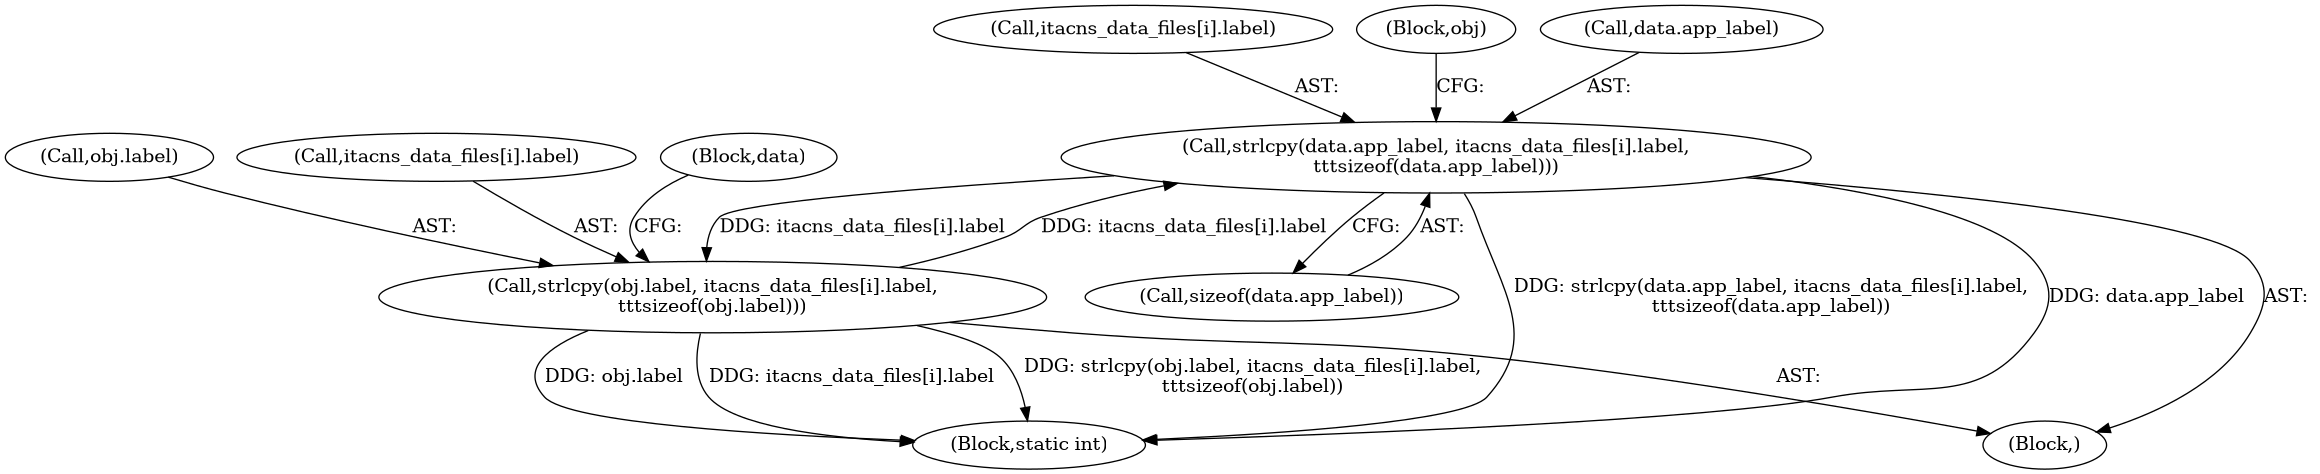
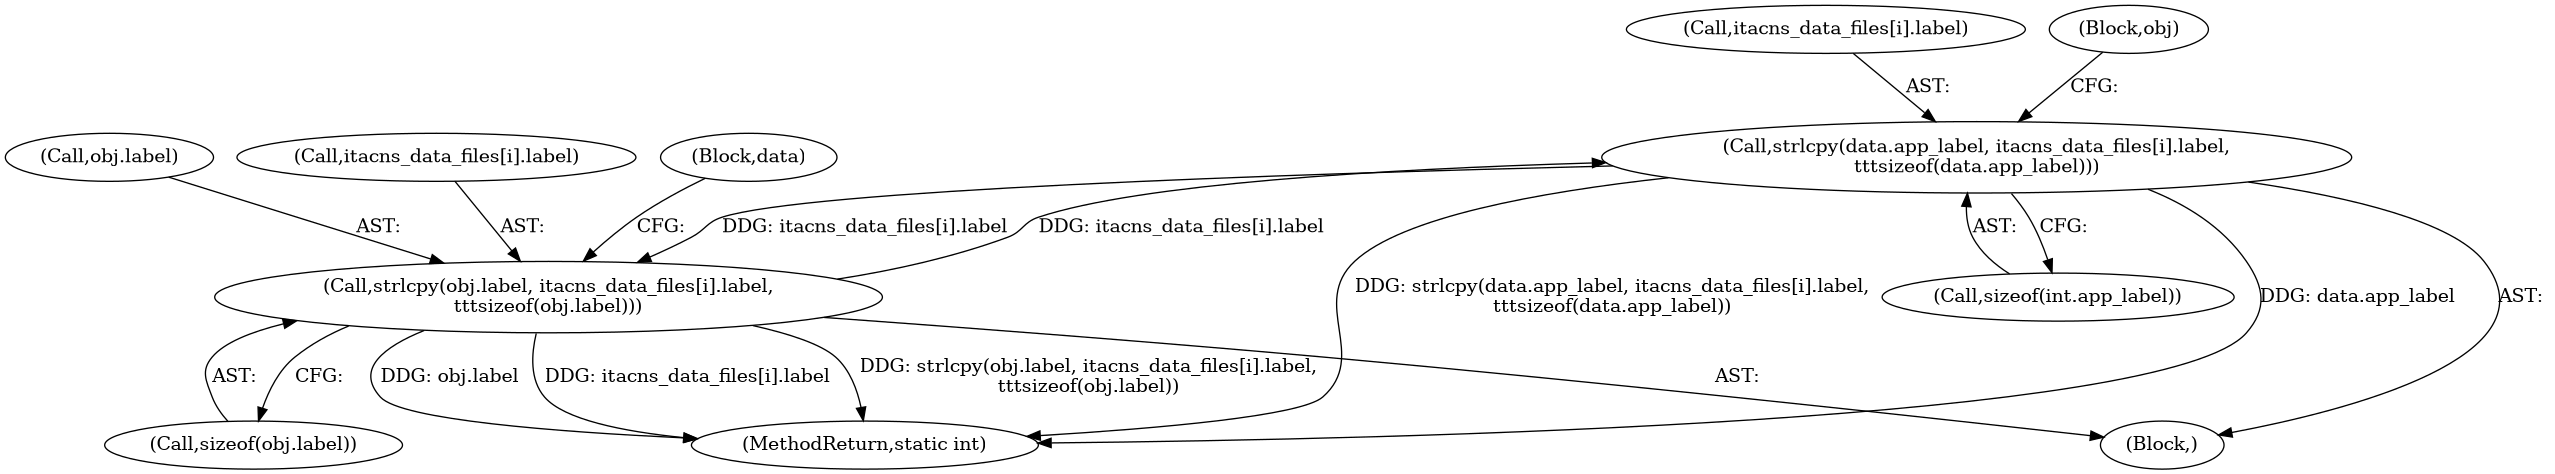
node "(Call,data.app_label)": removed
node "(Call,sizeof(data.app_label))": label "(Call,sizeof(data.app_label))" -> "(Call,sizeof(int.app_label))"
node "(Call,sizeof(obj.label))": added
node "(Block,static int)": label "(Block,static int)" -> "(MethodReturn,static int)"
